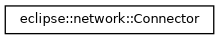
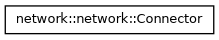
node "eclipse::network::Connector": label "eclipse::network::Connector" -> "network::network::Connector"
